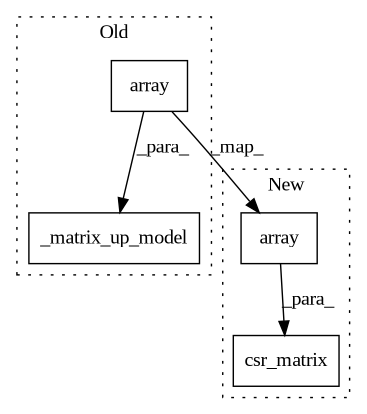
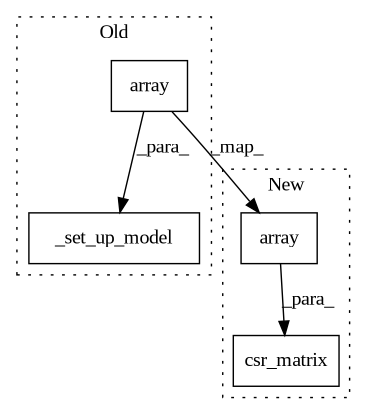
node "_matrix_up_model": label "_matrix_up_model" -> "_set_up_model"
